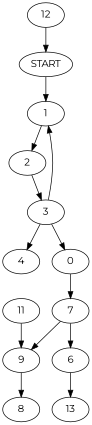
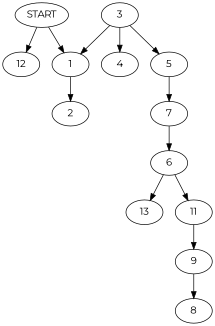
edge "12" -> "START": reversed
edge "2" -> "3": removed
edge "6" -> "11": added
node "0": label "0" -> "5"
edge "7" -> "9": removed
